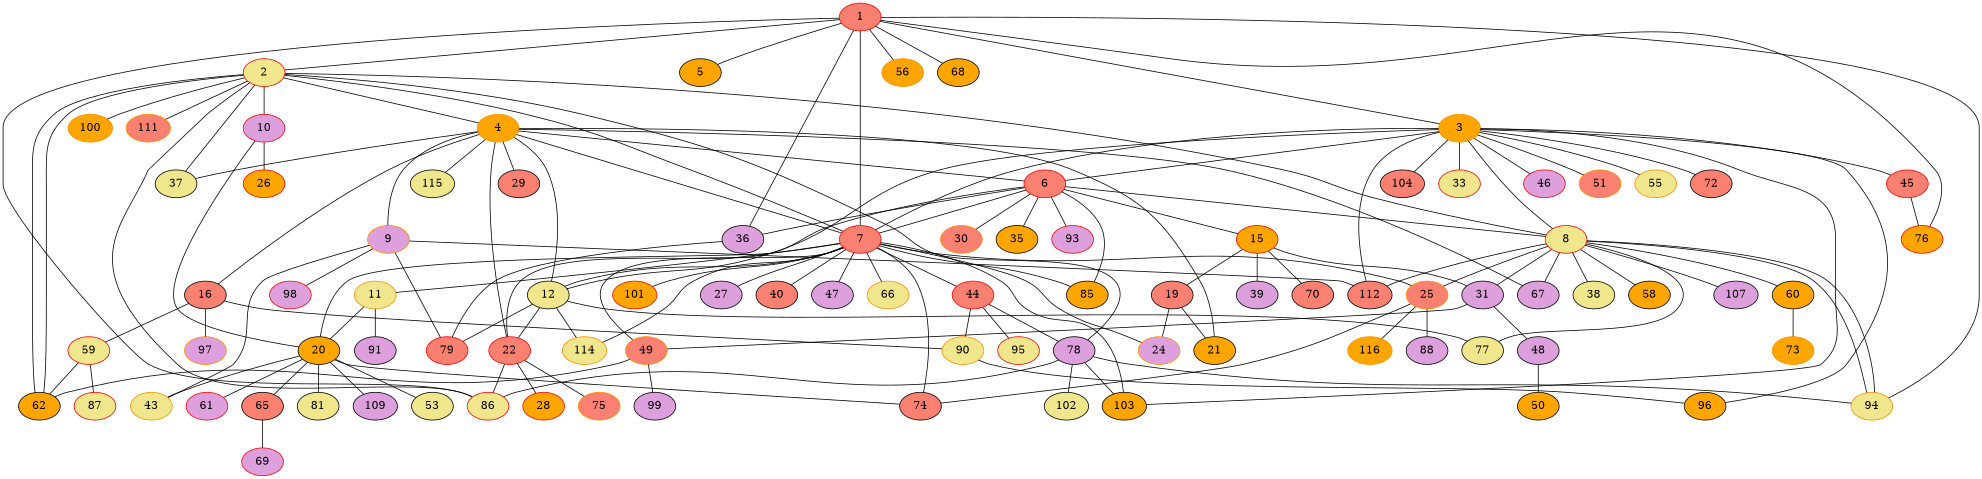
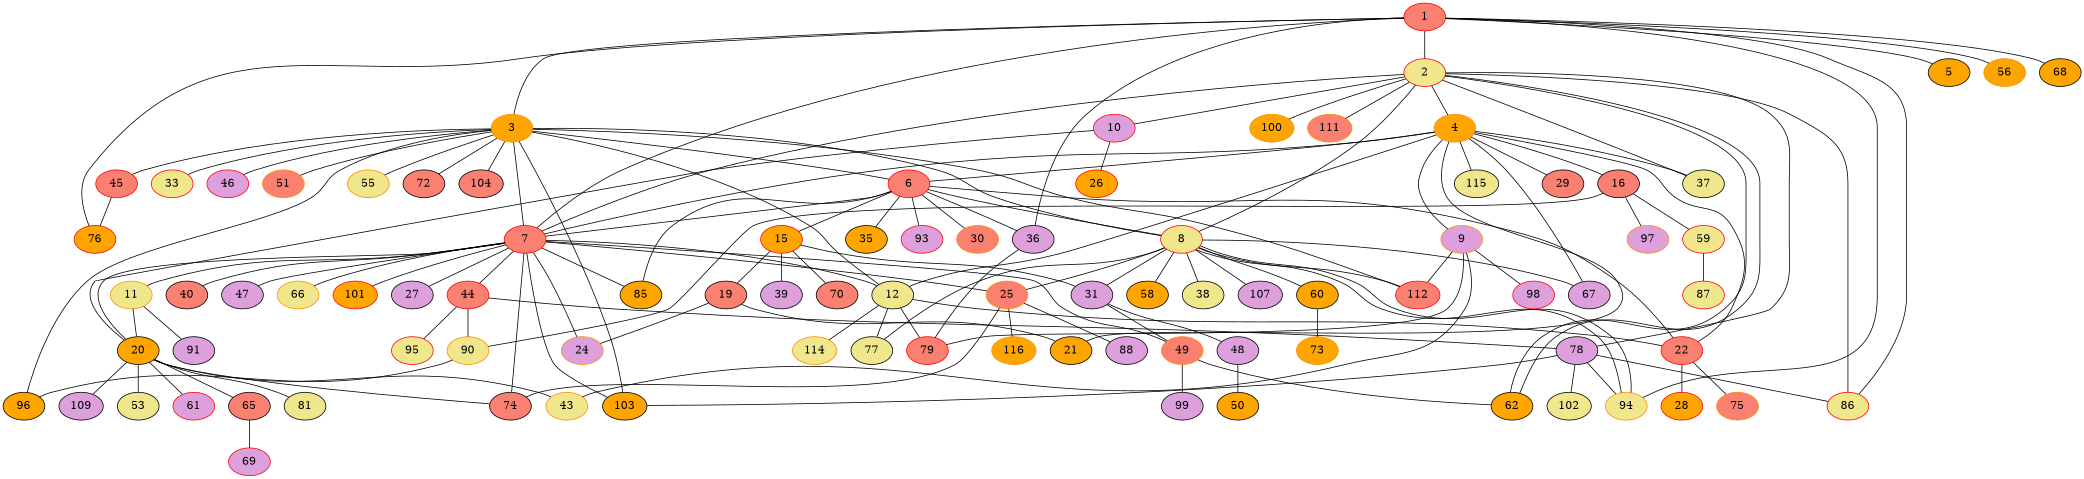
edge "7" -- "114": removed
node "112": color black -> red
edge "22" -- "86": removed
edge "59" -- "62": removed
